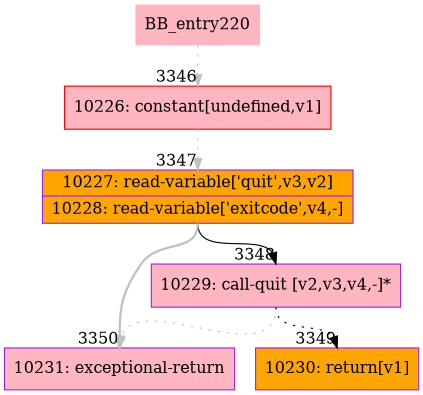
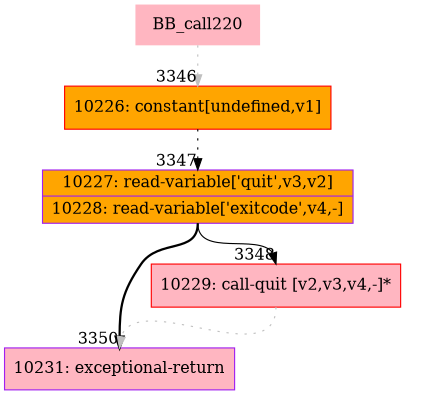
node "BB_entry220": label "BB_entry220" -> "BB_call220"
node "10226: constant[undefined,v1]": fillcolor lightpink -> orange
edge "10226: constant[undefined,v1]" -> "10227: read-variable['quit',v3,v2]": color gray -> black
edge "10227: read-variable['quit',v3,v2]" -> "10231: exceptional-return": color gray -> black
node "10229: call-quit [v2,v3,v4,-]*": color purple -> red
node "10230: return[v1]": removed
